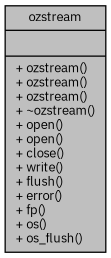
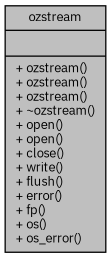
node "ozstream": text "+ os_flush()" -> "+ os_error()"
